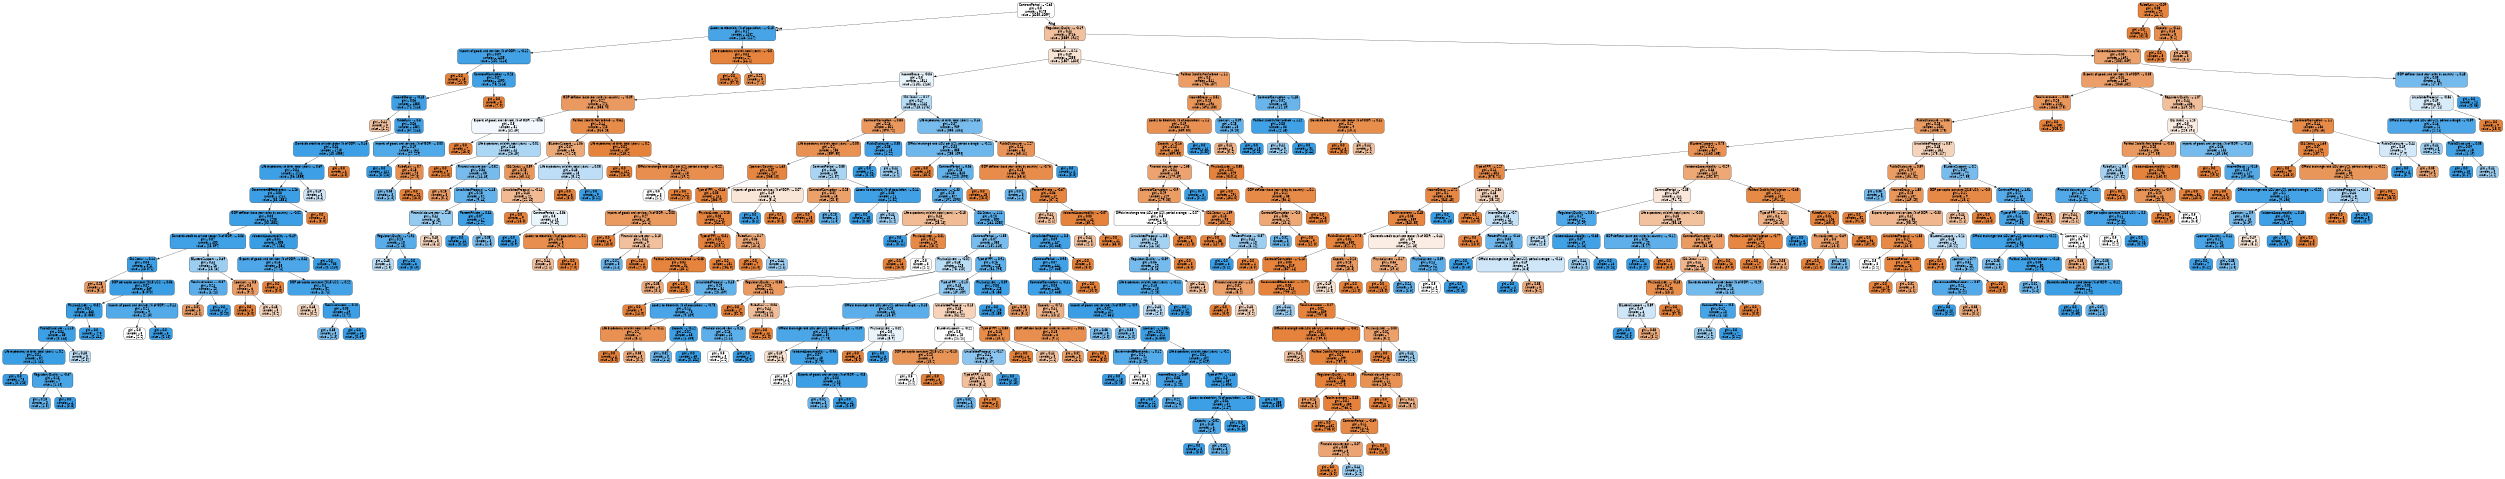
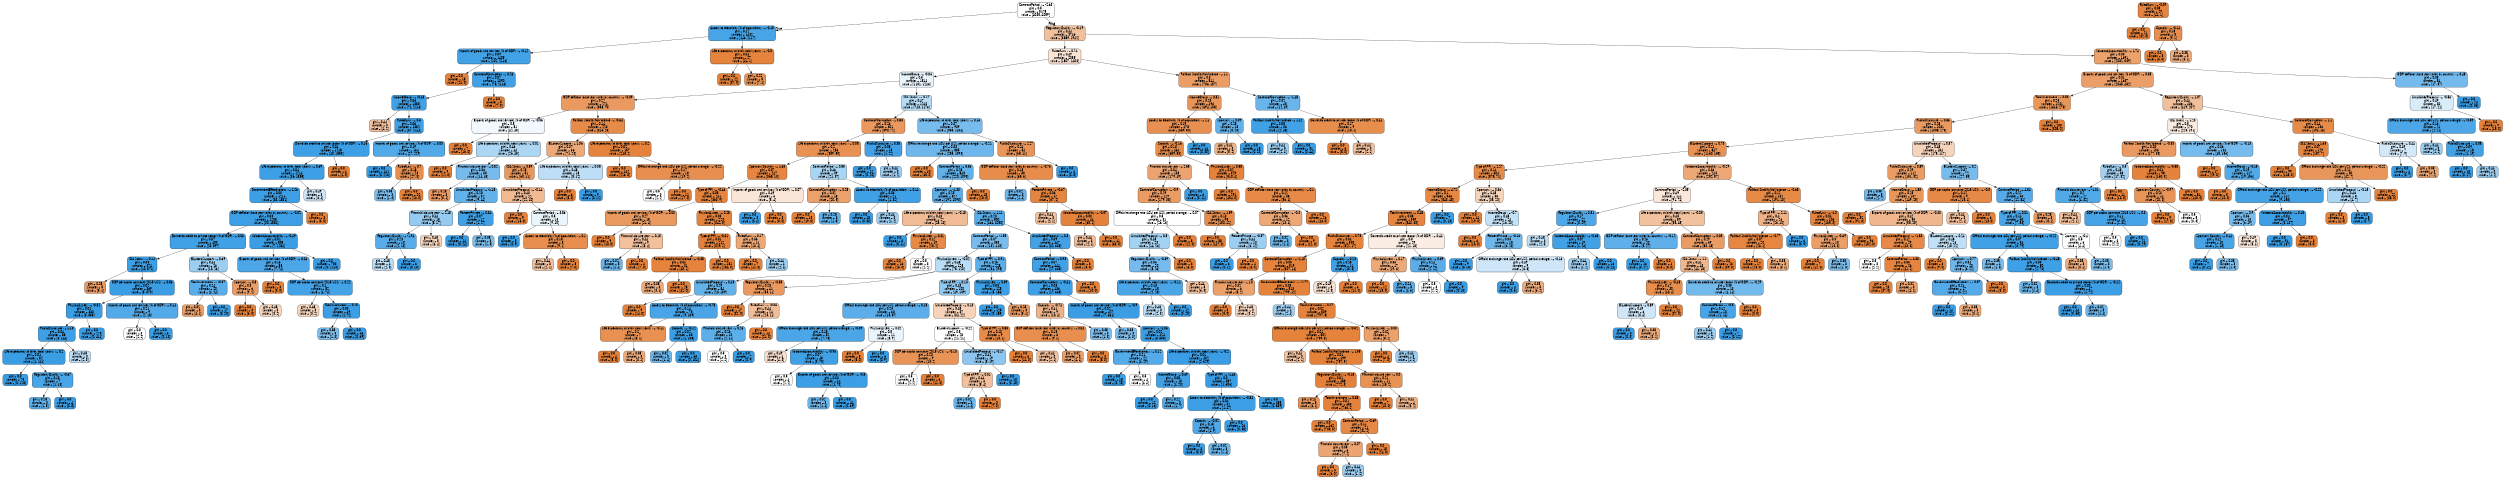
edge "RuleofLaw <= -0.09 gini = 0.05 samples = 29 value = [41, 1]" -> "Capacity <= -0.14 gini = 0.18 samples = 8 value = [9, 1]": removed
node "Capacity <= 0.23 gini = 0.28 samples = 11 value = [15, 3]": fillcolor #ea9a61 -> #3ea0e6
